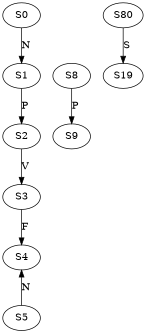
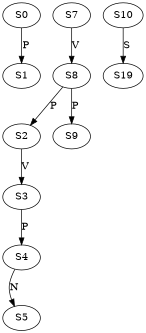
node "S7": added
node "S80": label "S80" -> "S10"
edge "S0" -> "S1": label "N" -> "P"
edge "S1" -> "S2": now "S8" -> "S2"
edge "S3" -> "S4": label "F" -> "P"
edge "S5" -> "S4": reversed
